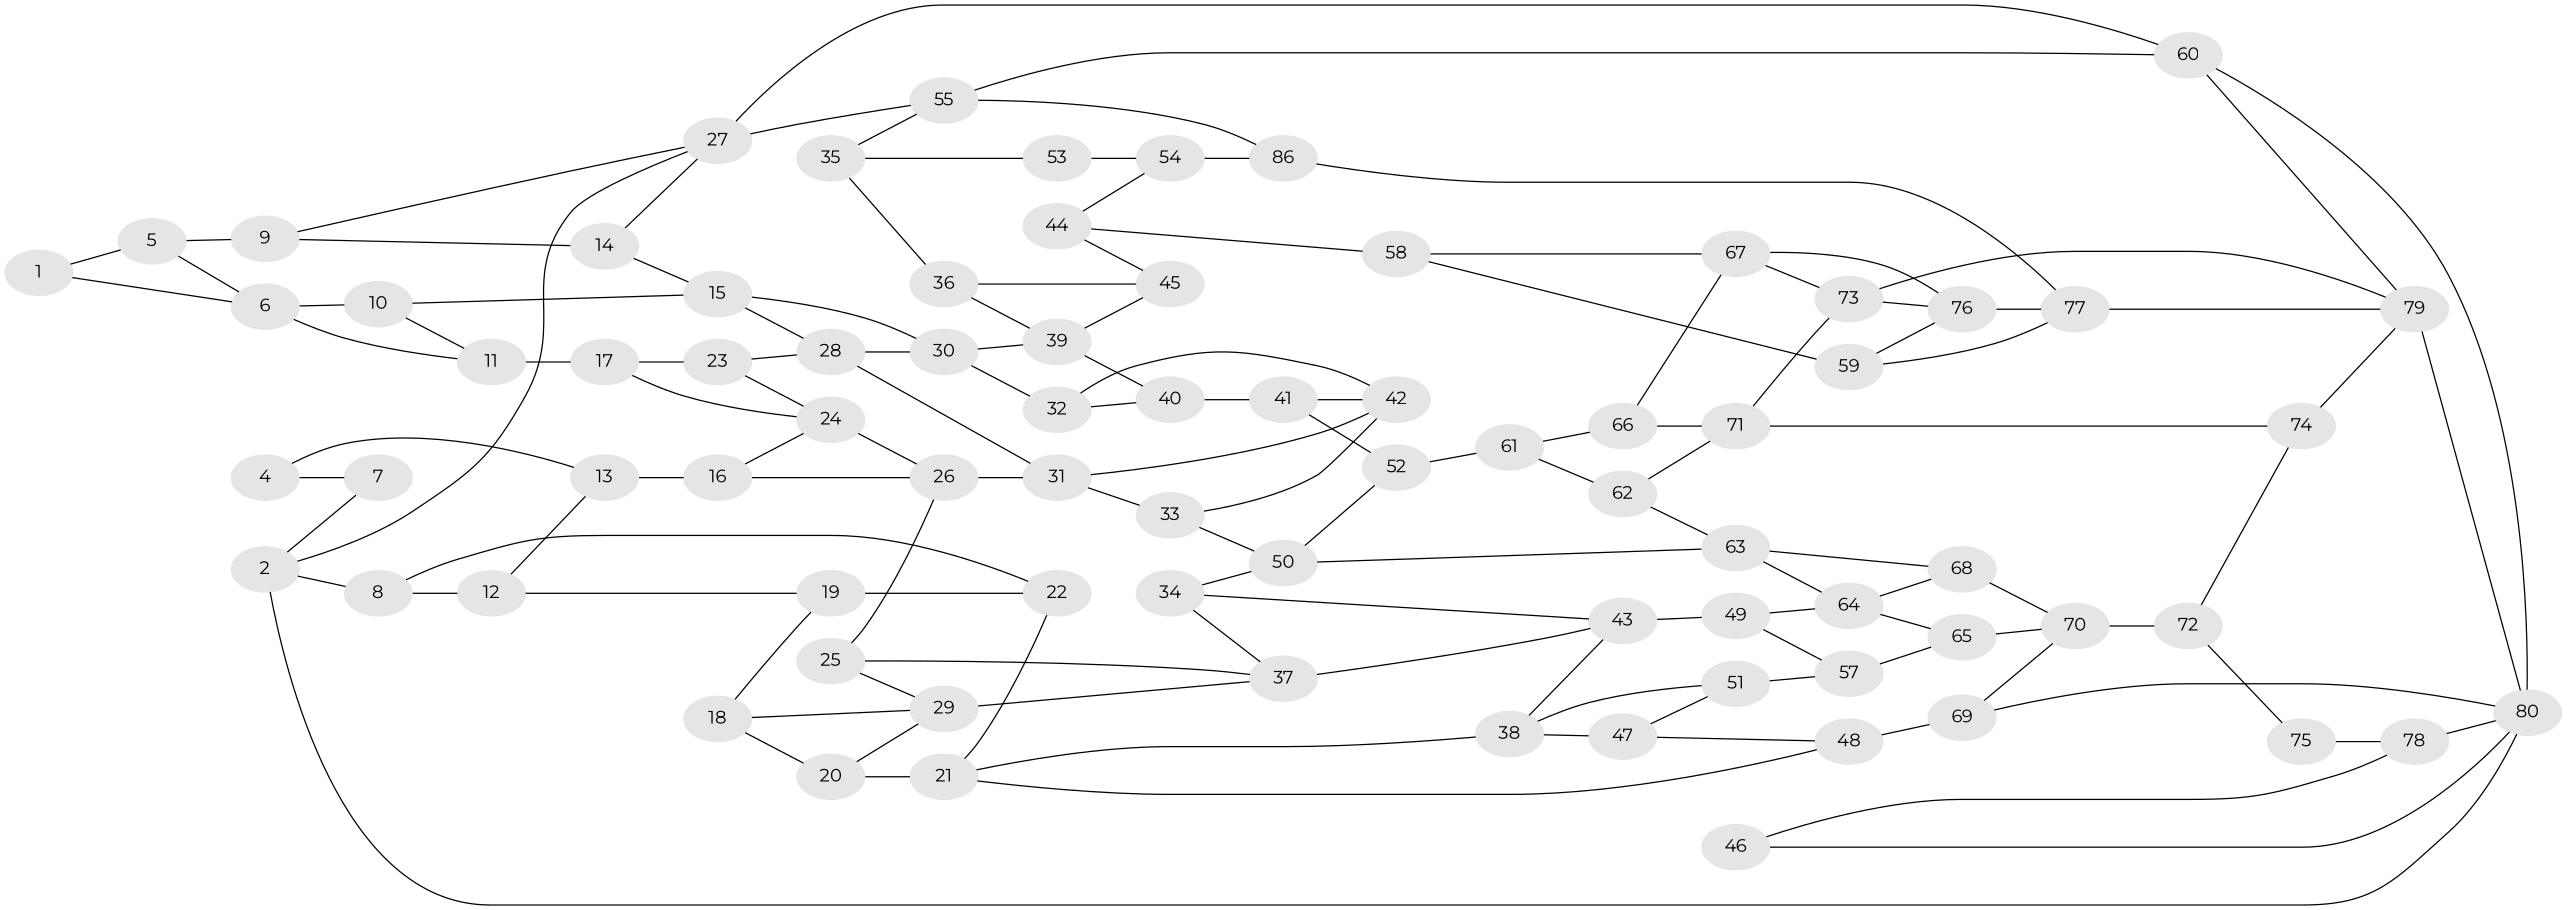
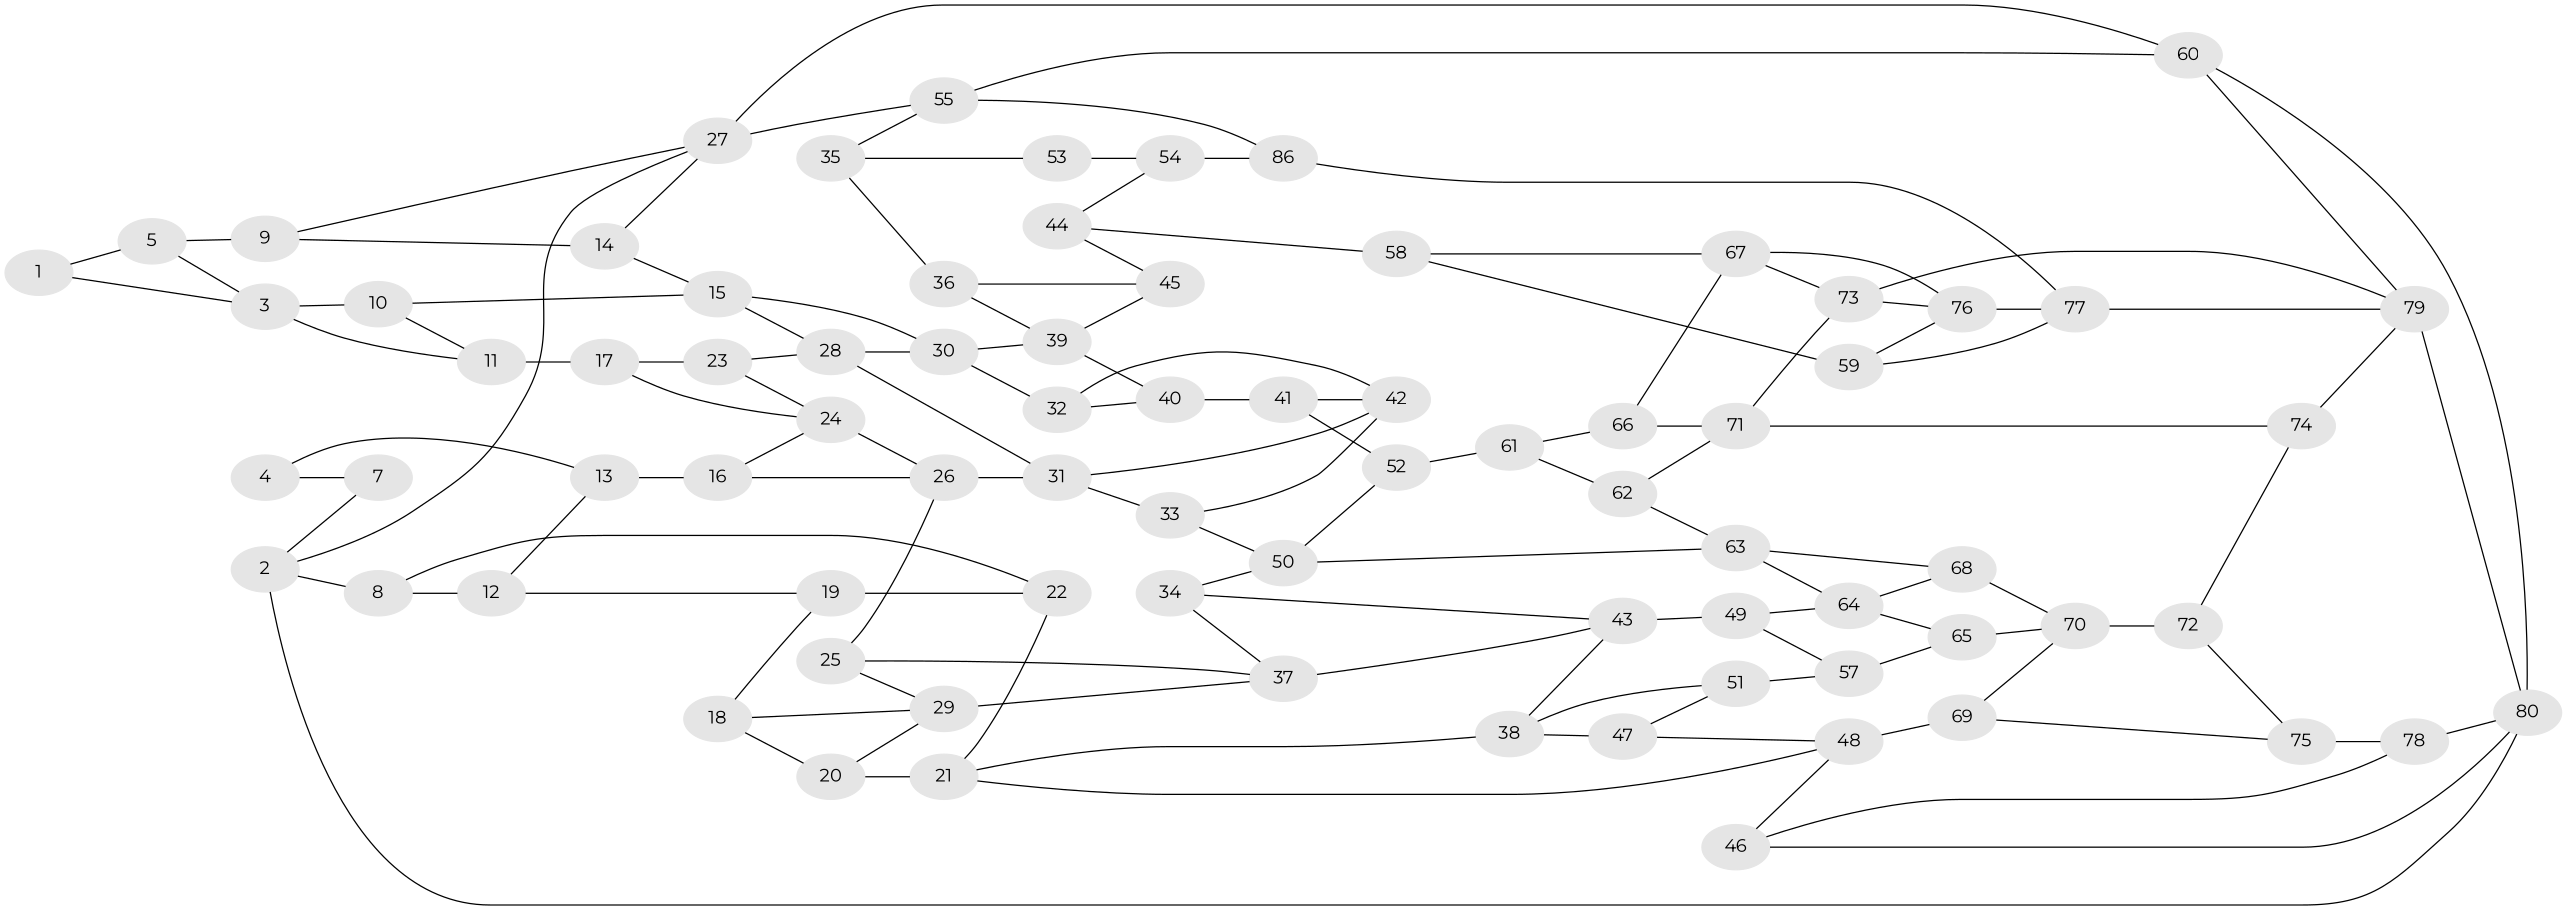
node "6": label "6" -> "3"
edge "80" -- "69": now "75" -- "69"
edge "48" -- "46": added
